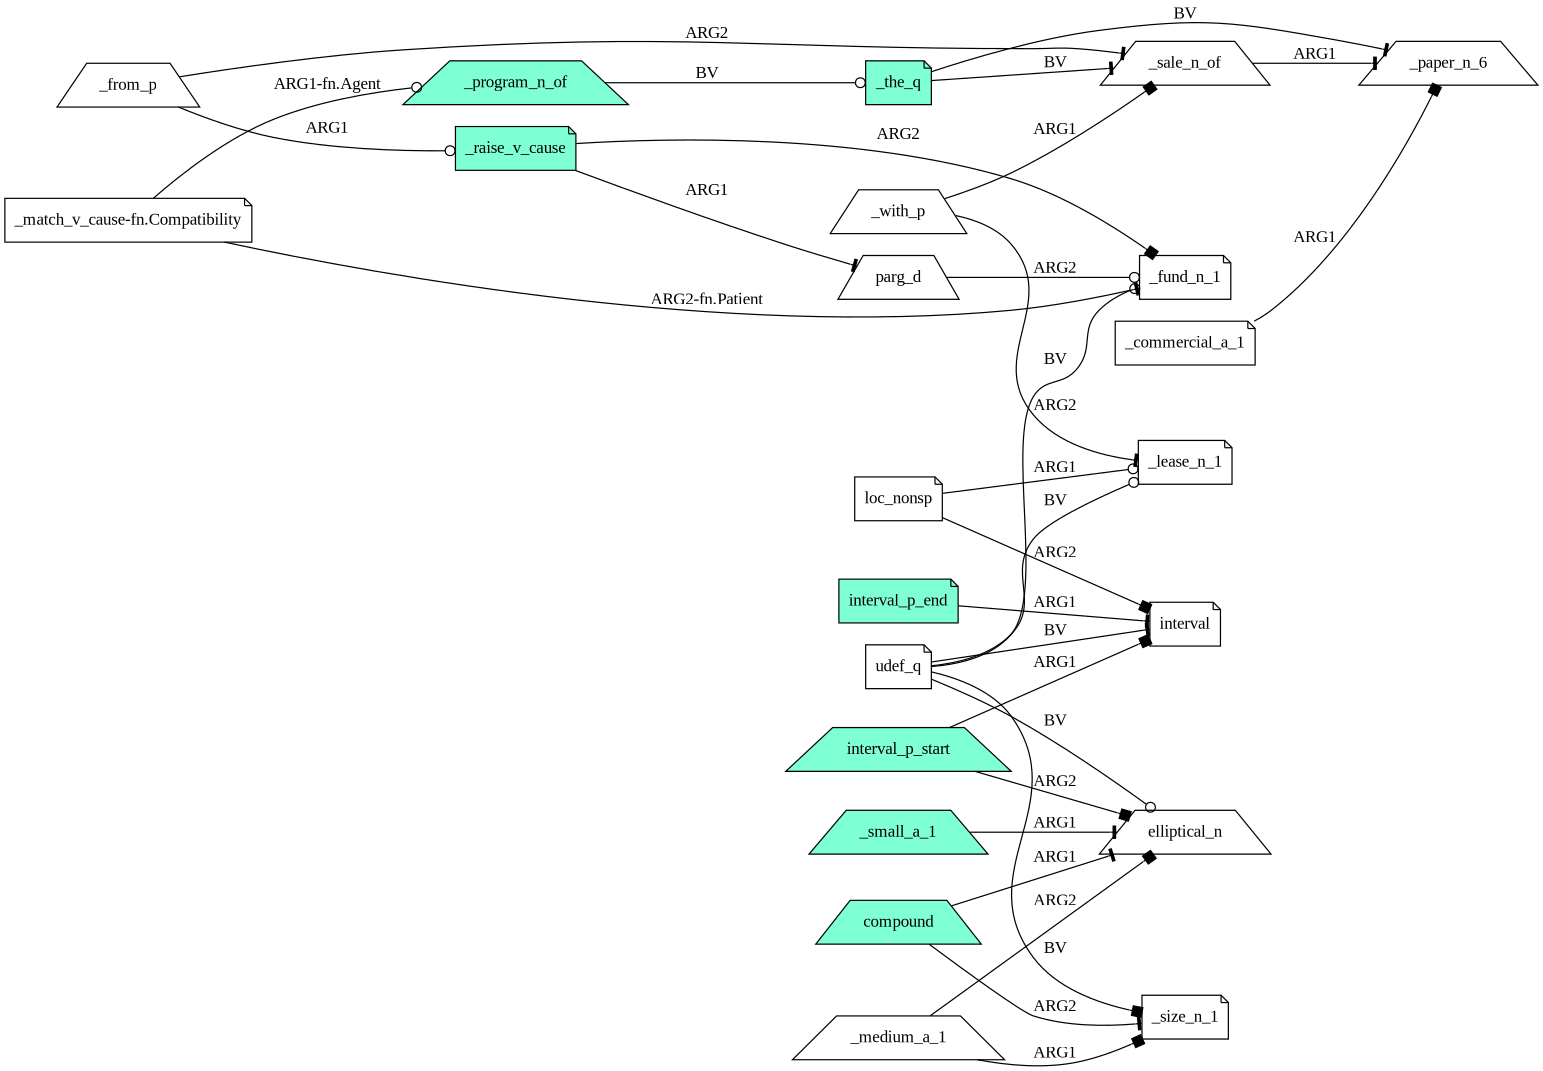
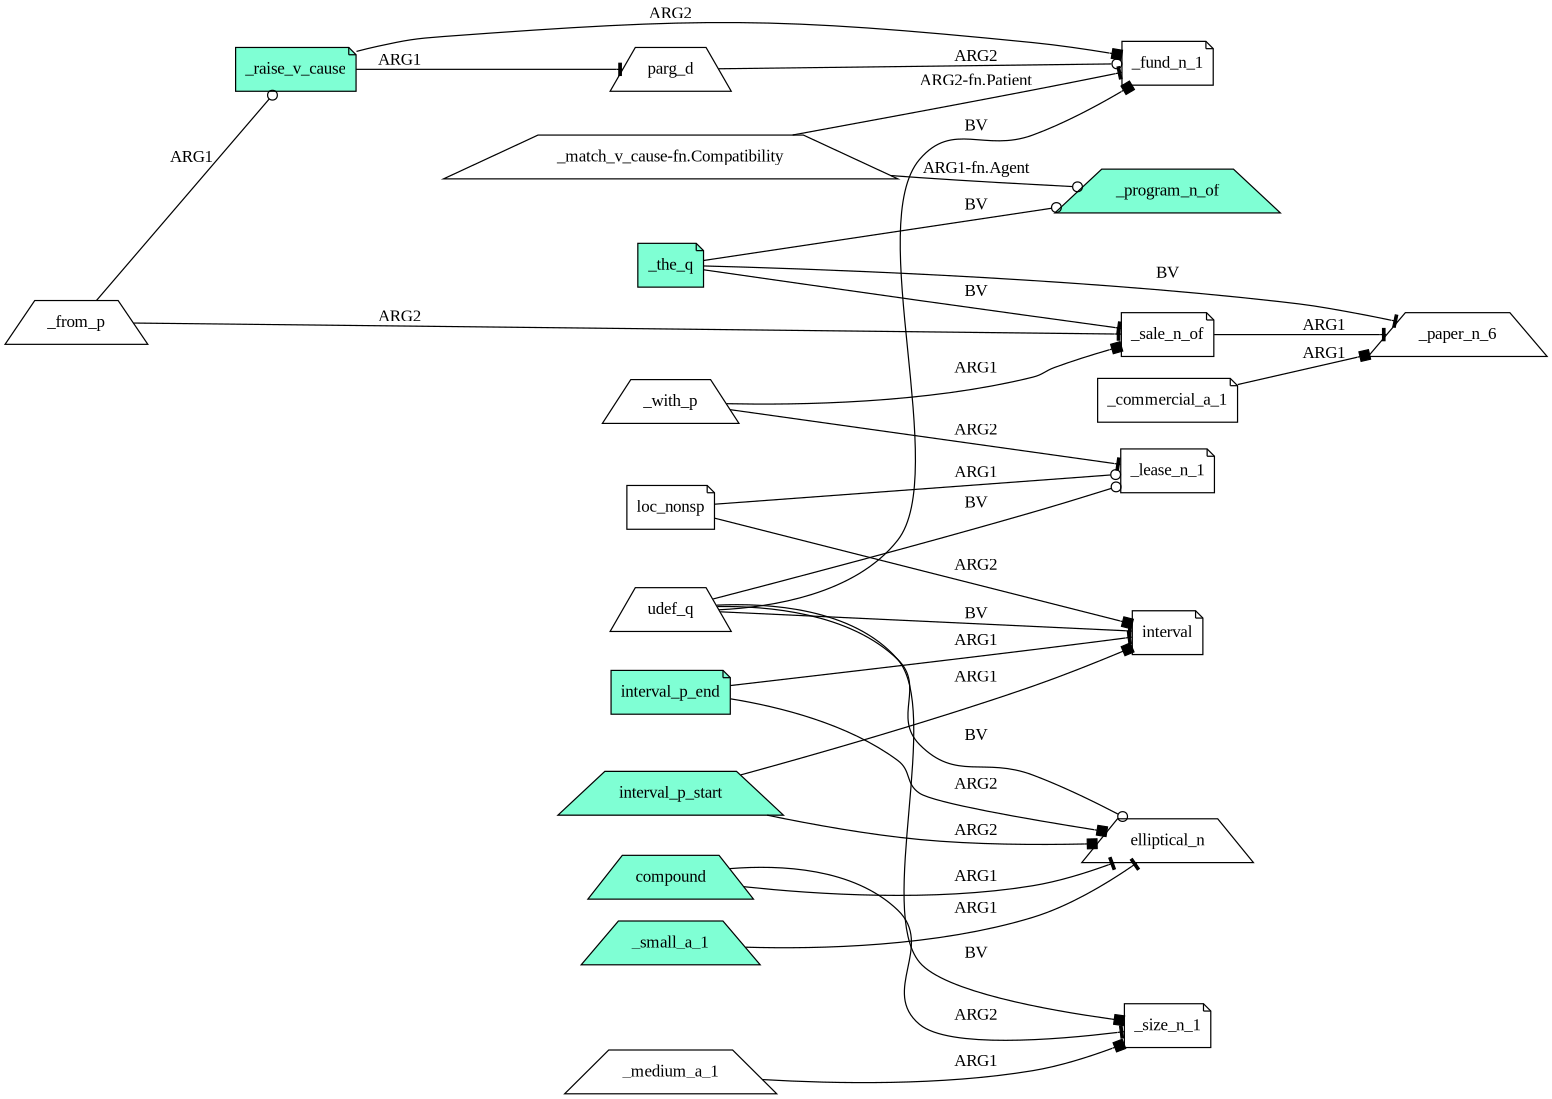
node "_sale_n_of": shape trapezium -> note
edge "_program_n_of" -> "_the_q": reversed
node "_match_v_cause-fn.Compatibility": shape note -> trapezium
edge "udef_q" -> "_fund_n_1": arrowhead odot -> box
node "udef_q": shape note -> trapezium
edge "_medium_a_1" -> "elliptical_n": now "interval_p_end" -> "elliptical_n"
